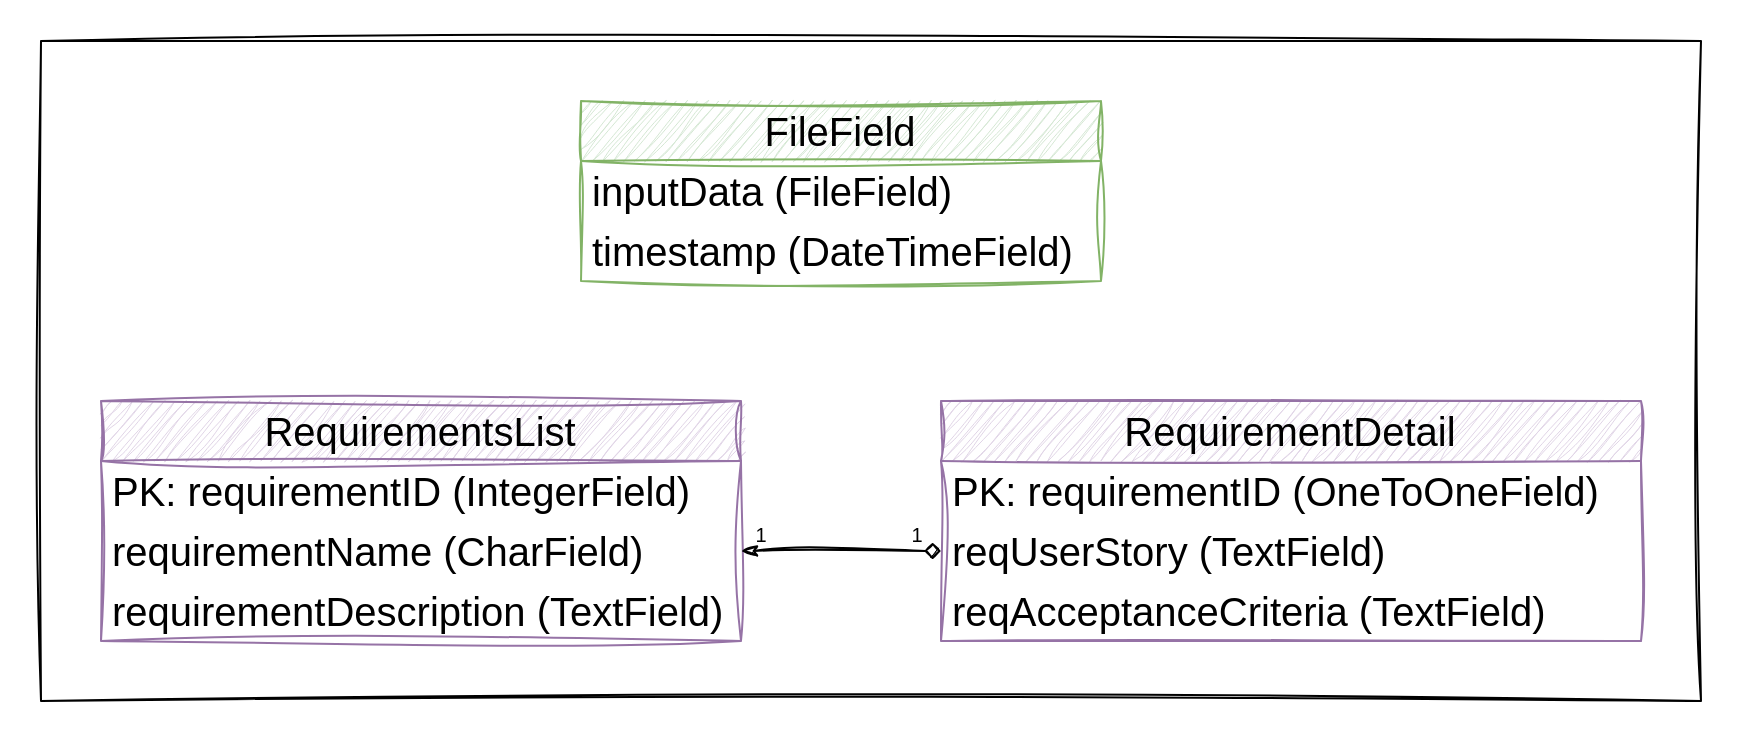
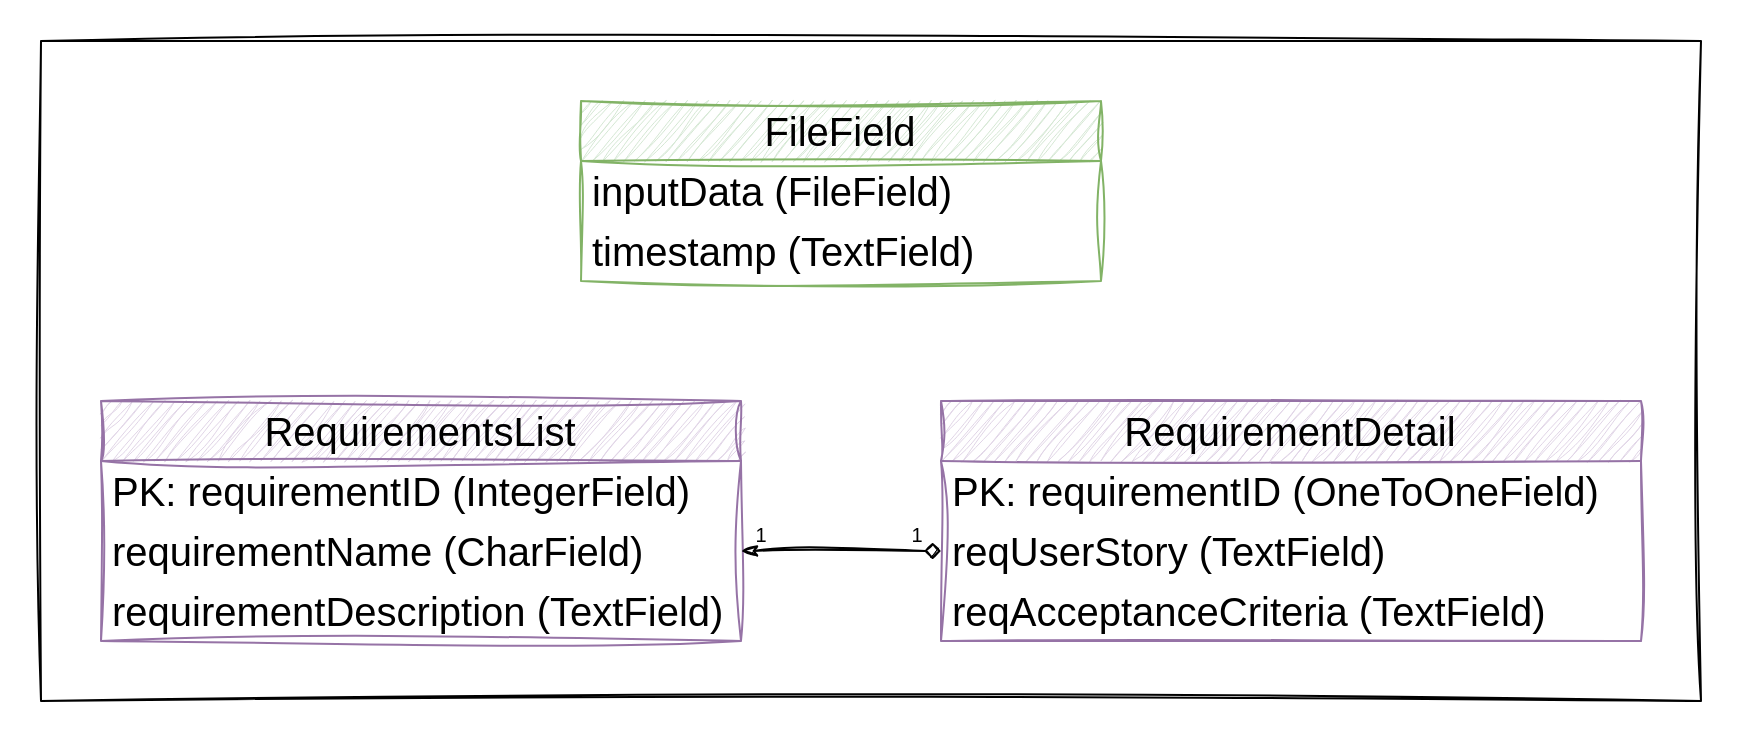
node "timestamp (DateTimeField)": label "timestamp (DateTimeField)" -> "timestamp (TextField)"
